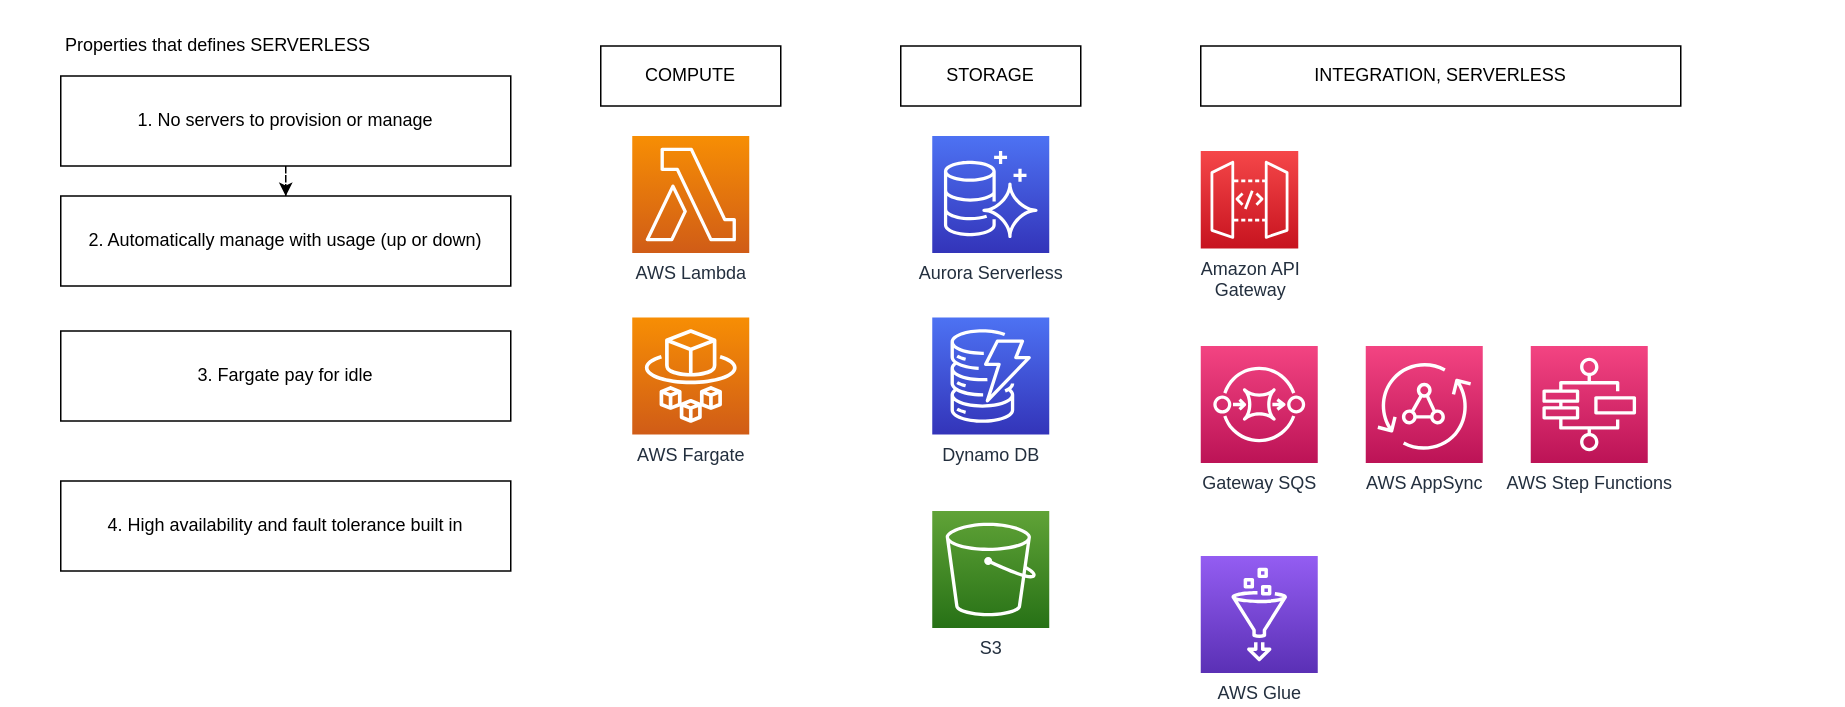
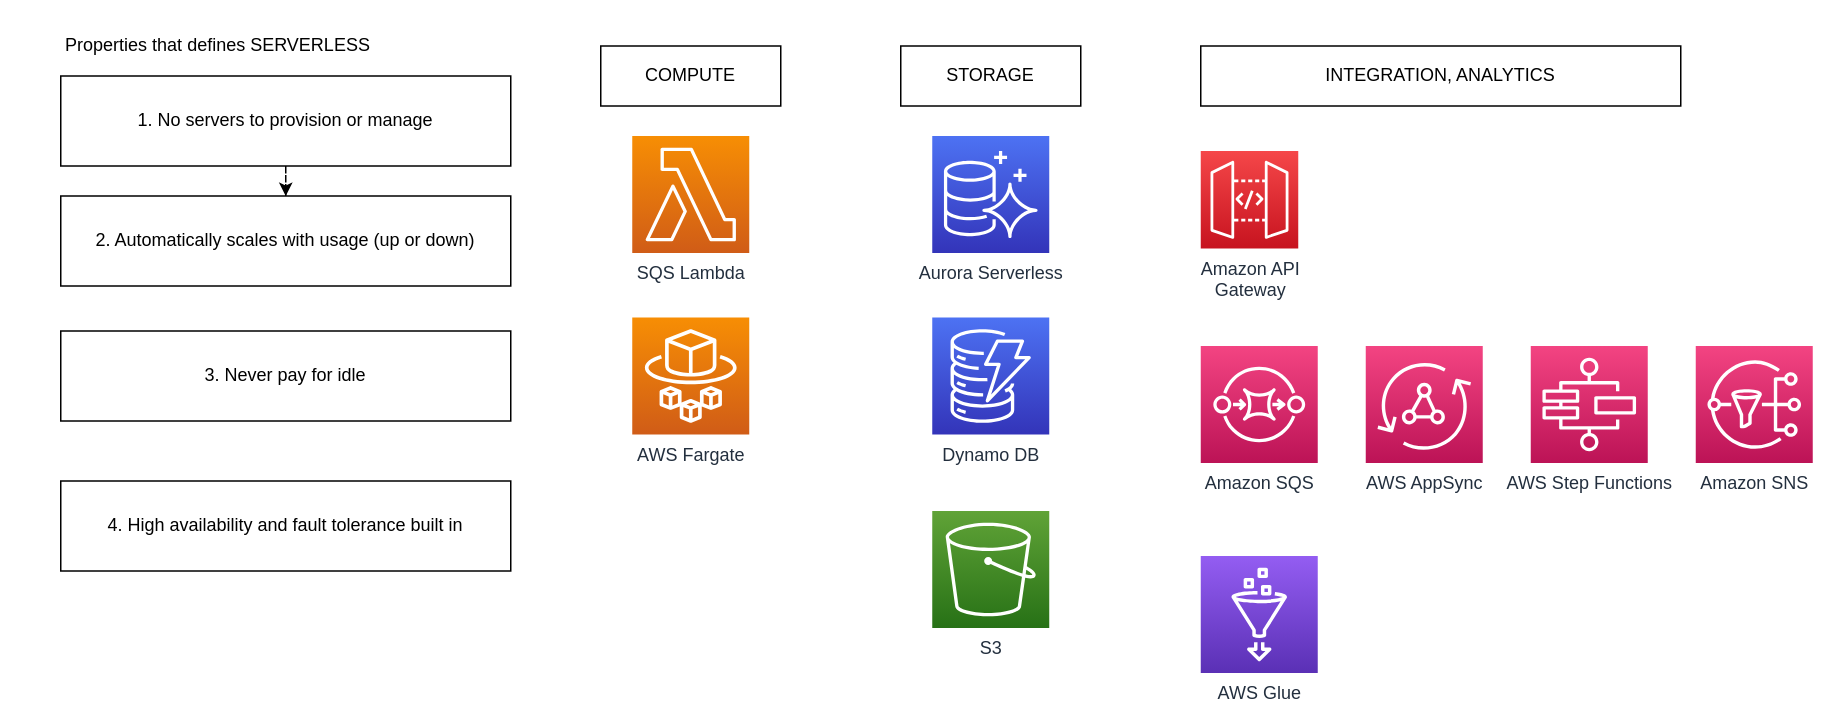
node "INTEGRATION, SERVERLESS": label "INTEGRATION, SERVERLESS" -> "INTEGRATION, ANALYTICS"
node "2. Automatically manage with usage (up or down)": label "2. Automatically manage with usage (up or down)" -> "2. Automatically scales with usage (up or down)"
node "AWS Lambda": label "AWS Lambda" -> "SQS Lambda"
node "3. Fargate pay for idle": label "3. Fargate pay for idle" -> "3. Never pay for idle"
node "Amazon SNS": added
node "Gateway SQS": label "Gateway SQS" -> "Amazon SQS"
